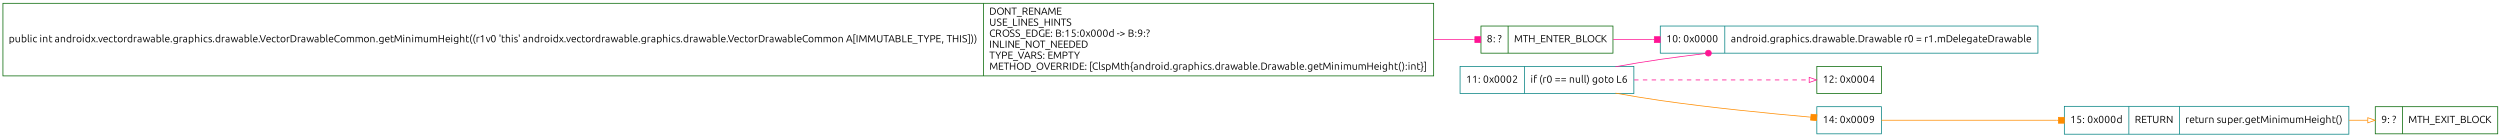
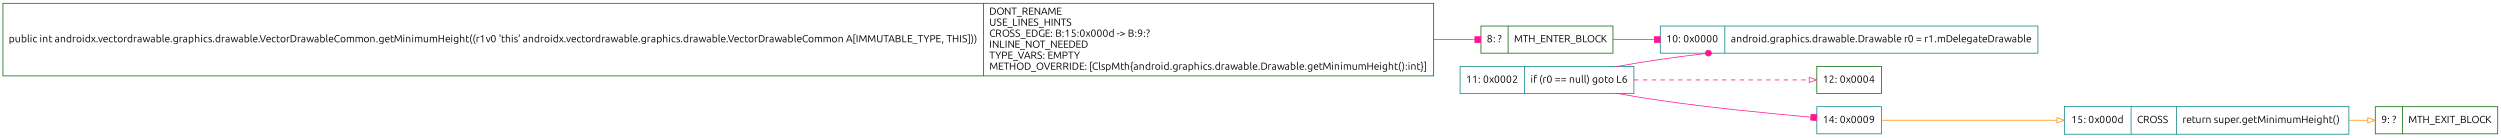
edge "11: 0x0002" -> "14: 0x0009": color darkorange -> deeppink
edge "14: 0x0009" -> "15: 0x000d": arrowhead box -> onormal
node "15: 0x000d": text "RETURN" -> "CROSS"
